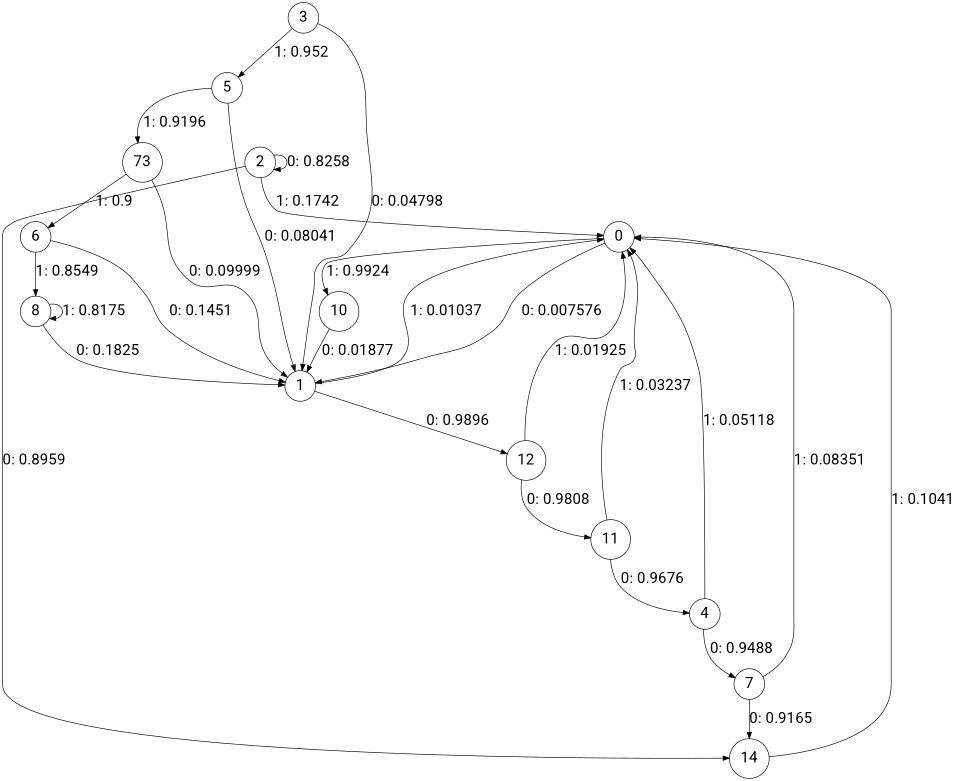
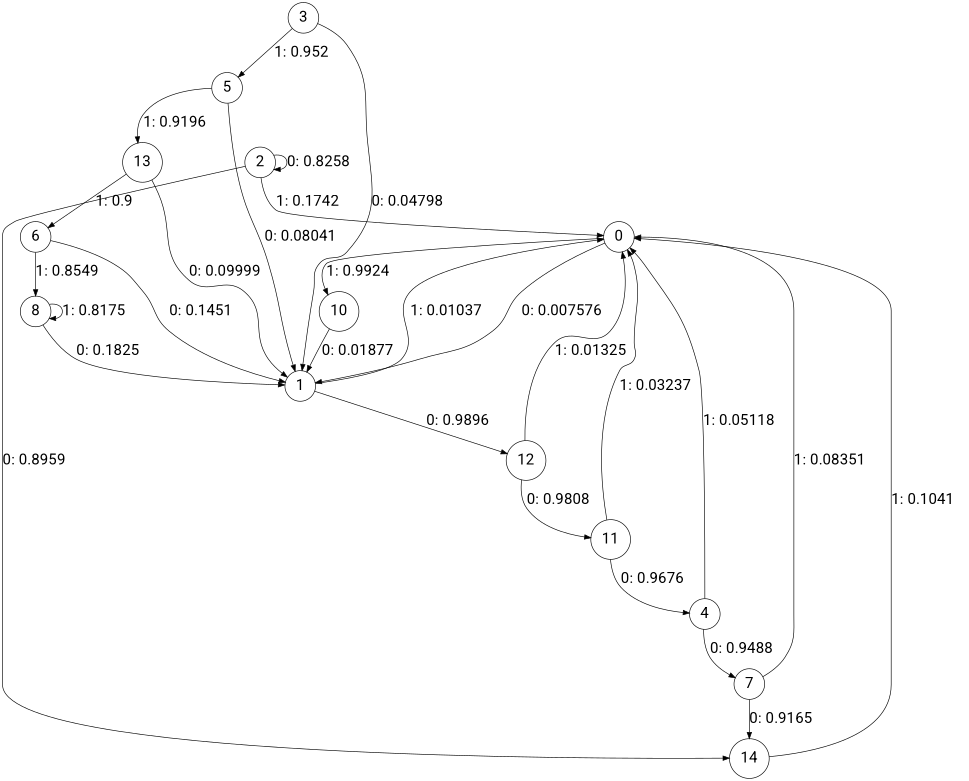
node "73": label "73" -> "13"
edge "12" -> "0": label "1: 0.01925  " -> "1: 0.01325  "
